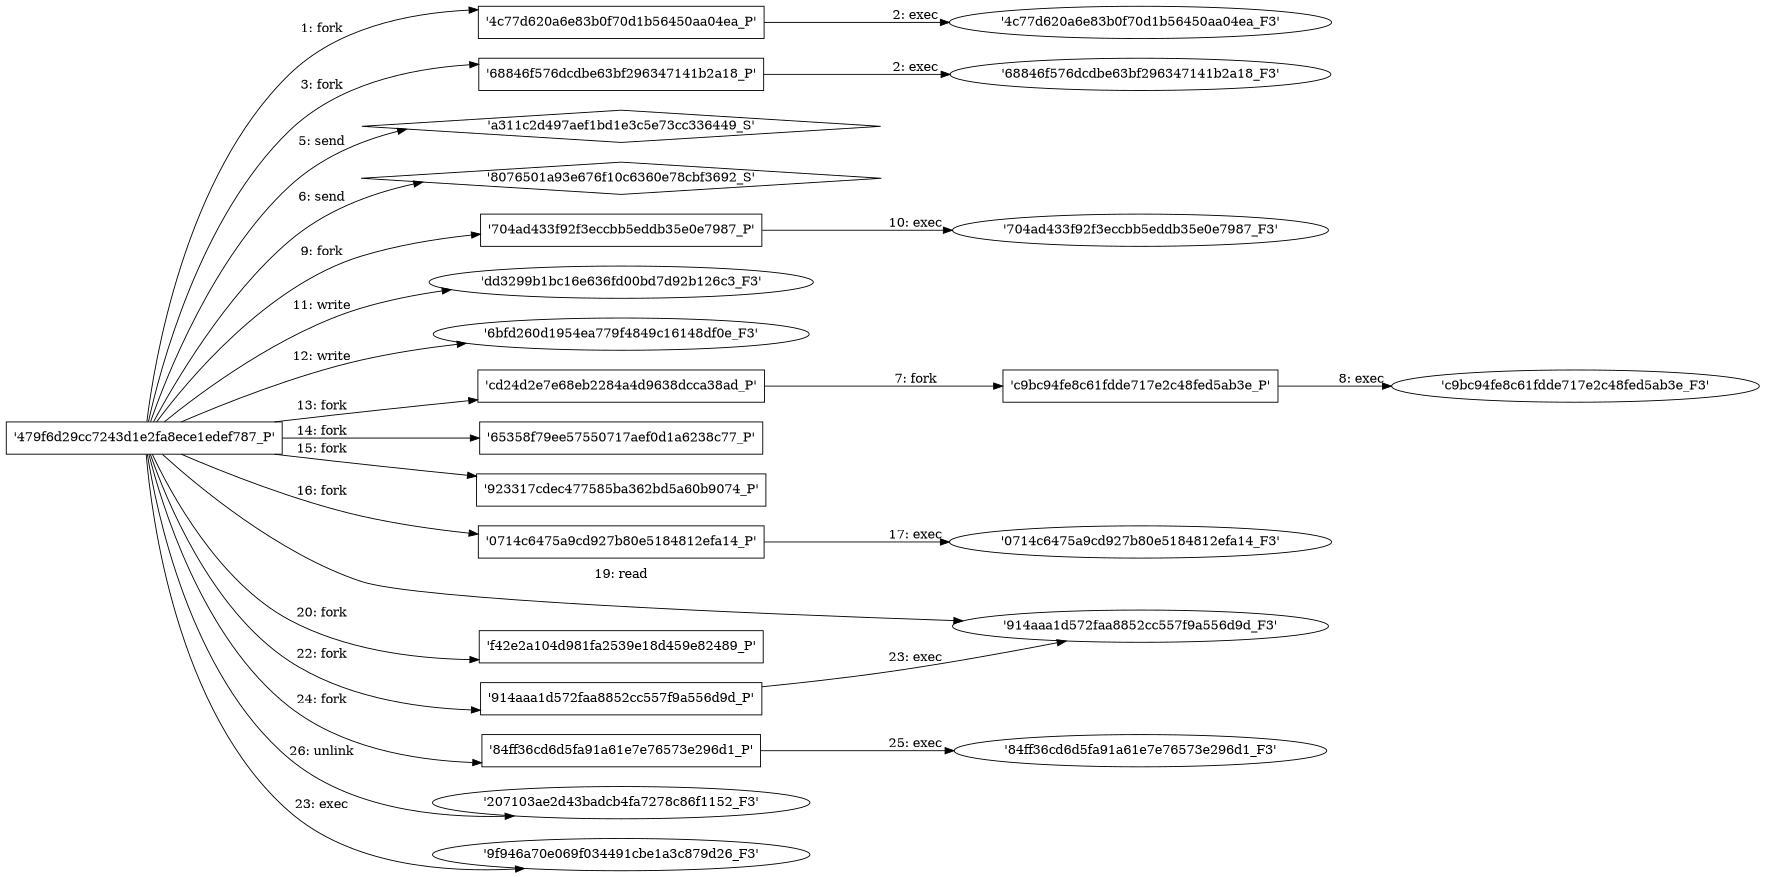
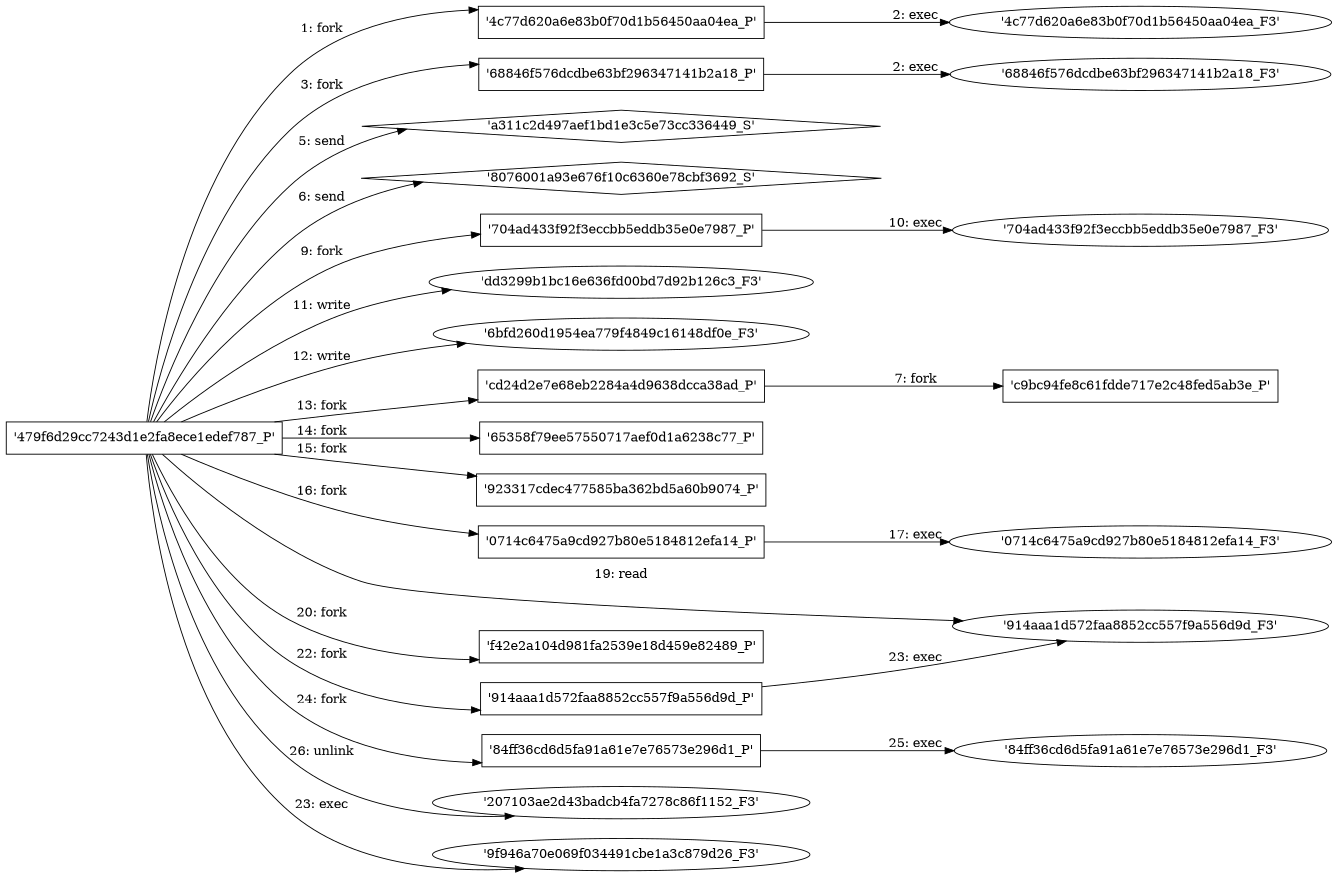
node "'8076501a93e676f10c6360e78cbf3692_S'": label "'8076501a93e676f10c6360e78cbf3692_S'" -> "'8076001a93e676f10c6360e78cbf3692_S'"
node "'c9bc94fe8c61fdde717e2c48fed5ab3e_F3'": removed
